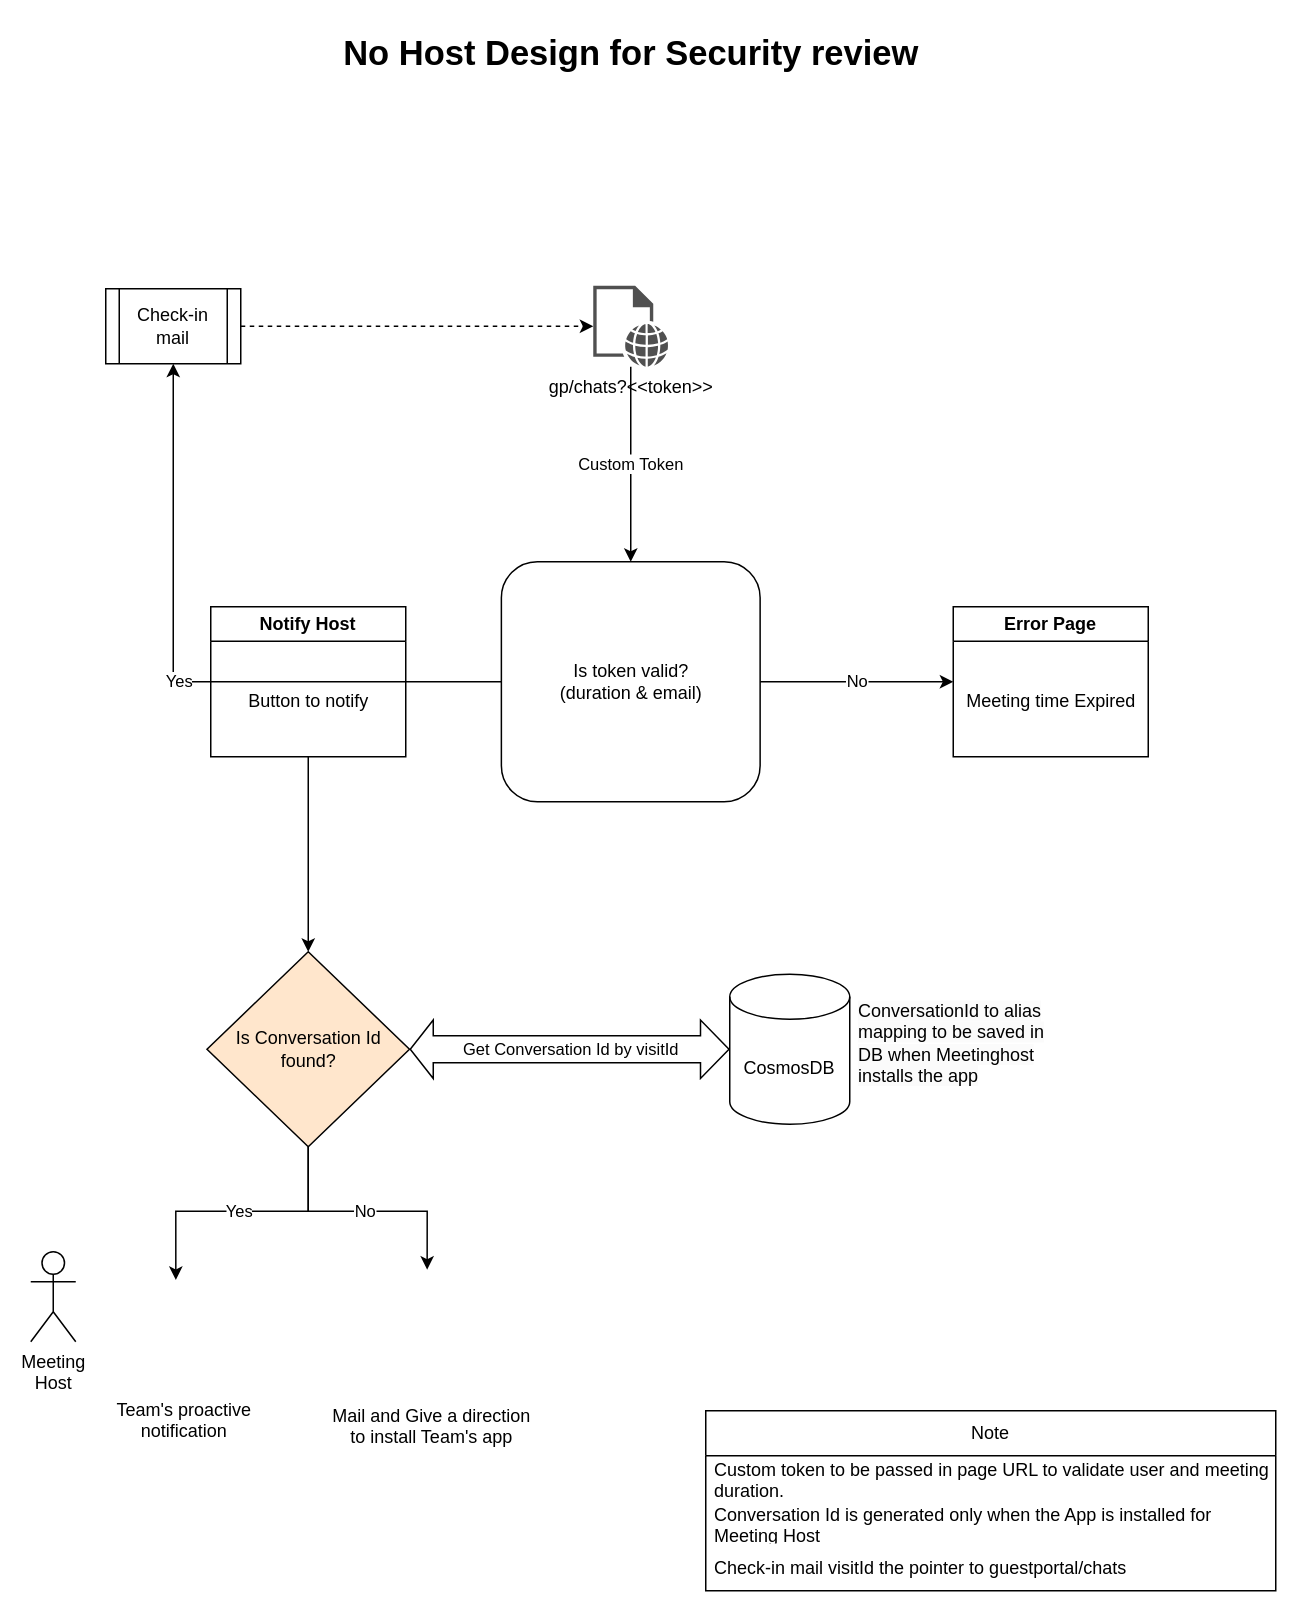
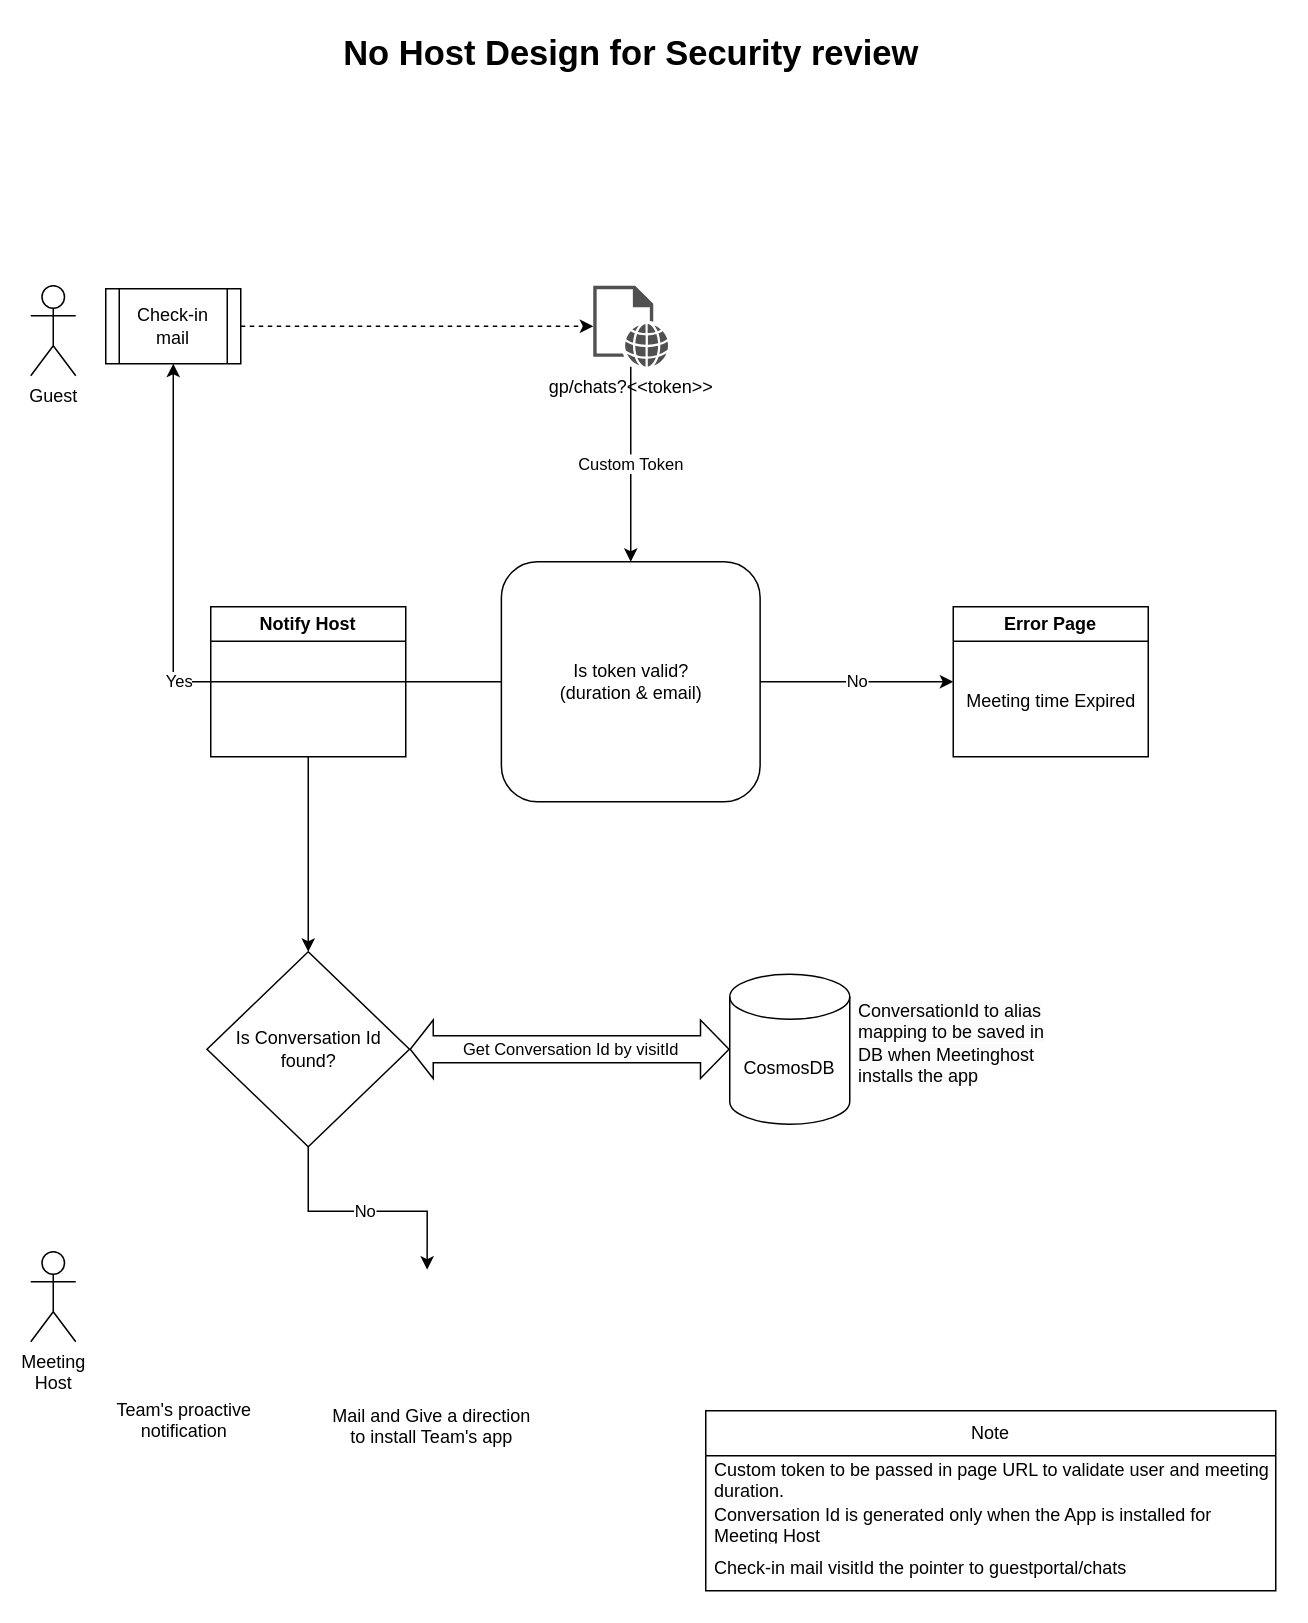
node "Guest": added
node "Button to notify": removed
node "Is Conversation Id found?": fillcolor #ffe6cc -> #ffffff
edge "Is Conversation Id found?" -> "Team's proactive notification": removed, label "Yes"
